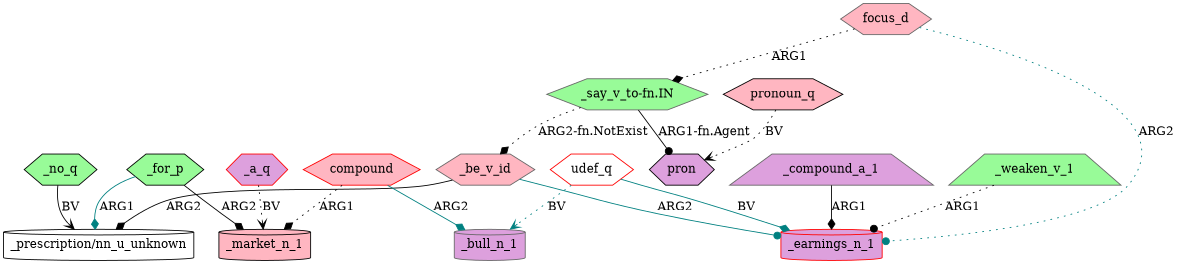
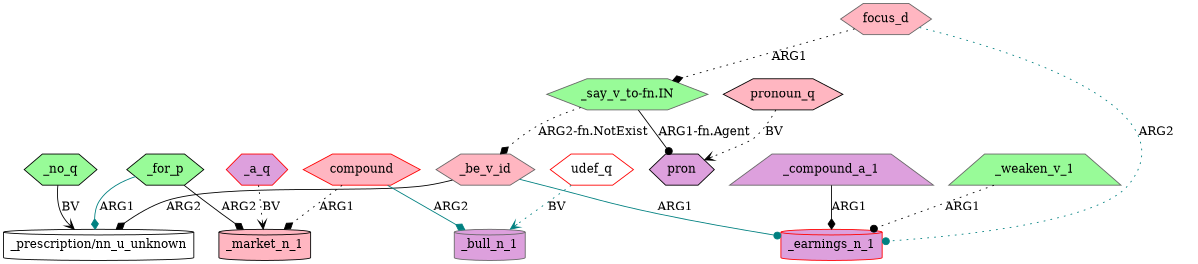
edge "udef_q" -> "_earnings_n_1": removed, label "BV"
edge "_be_v_id" -> "_earnings_n_1": label "ARG2" -> "ARG1"
